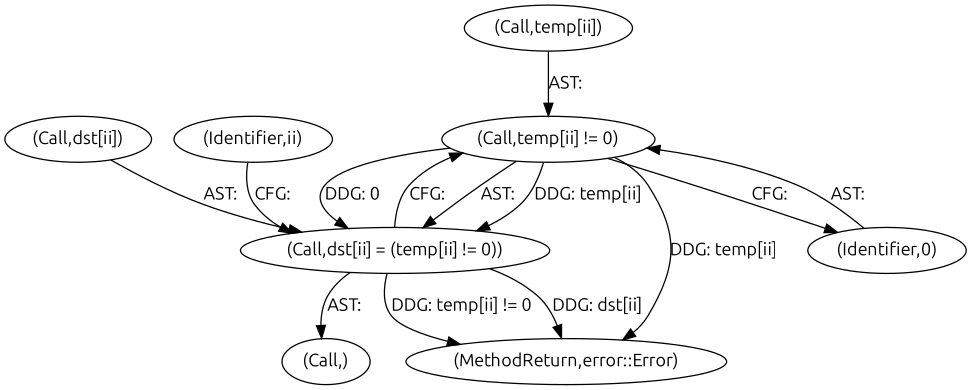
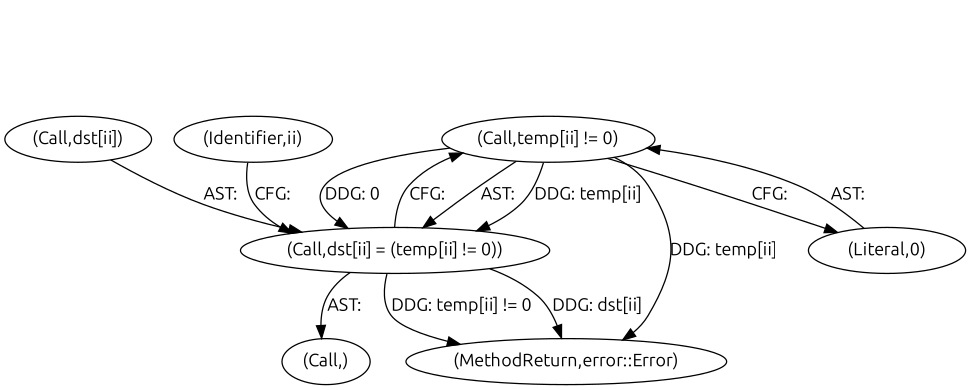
node "(Call,temp[ii])": removed
node "(Identifier,0)": label "(Identifier,0)" -> "(Literal,0)"
